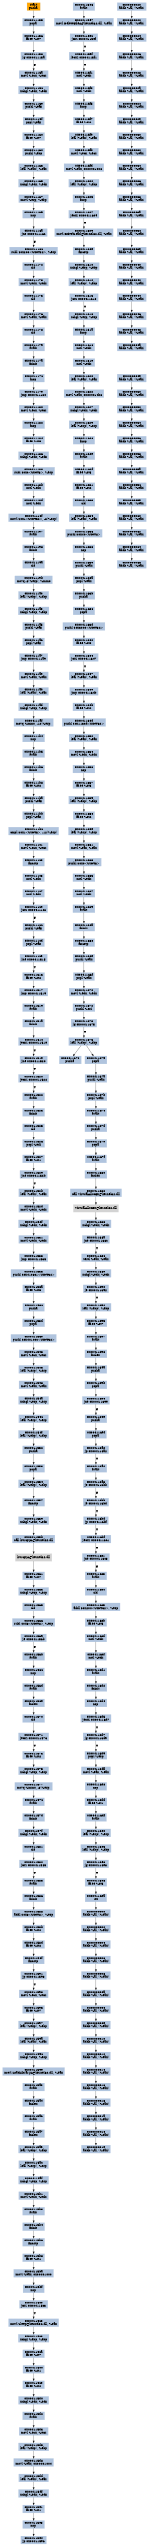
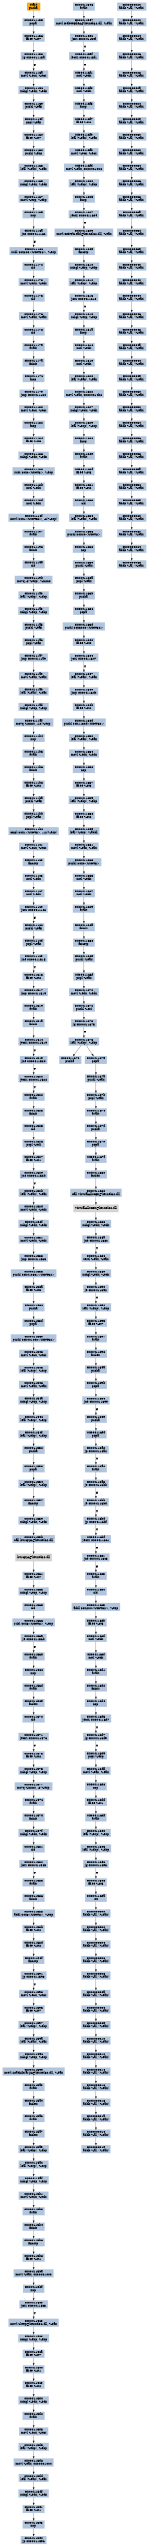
node "0x0000004c addb %al, (%eax)": added
node "0x0041165e leal (%esp), %esp": label "0x0041165e leal (%esp), %esp" -> "0x0041165e leal (%esp), %addl"
